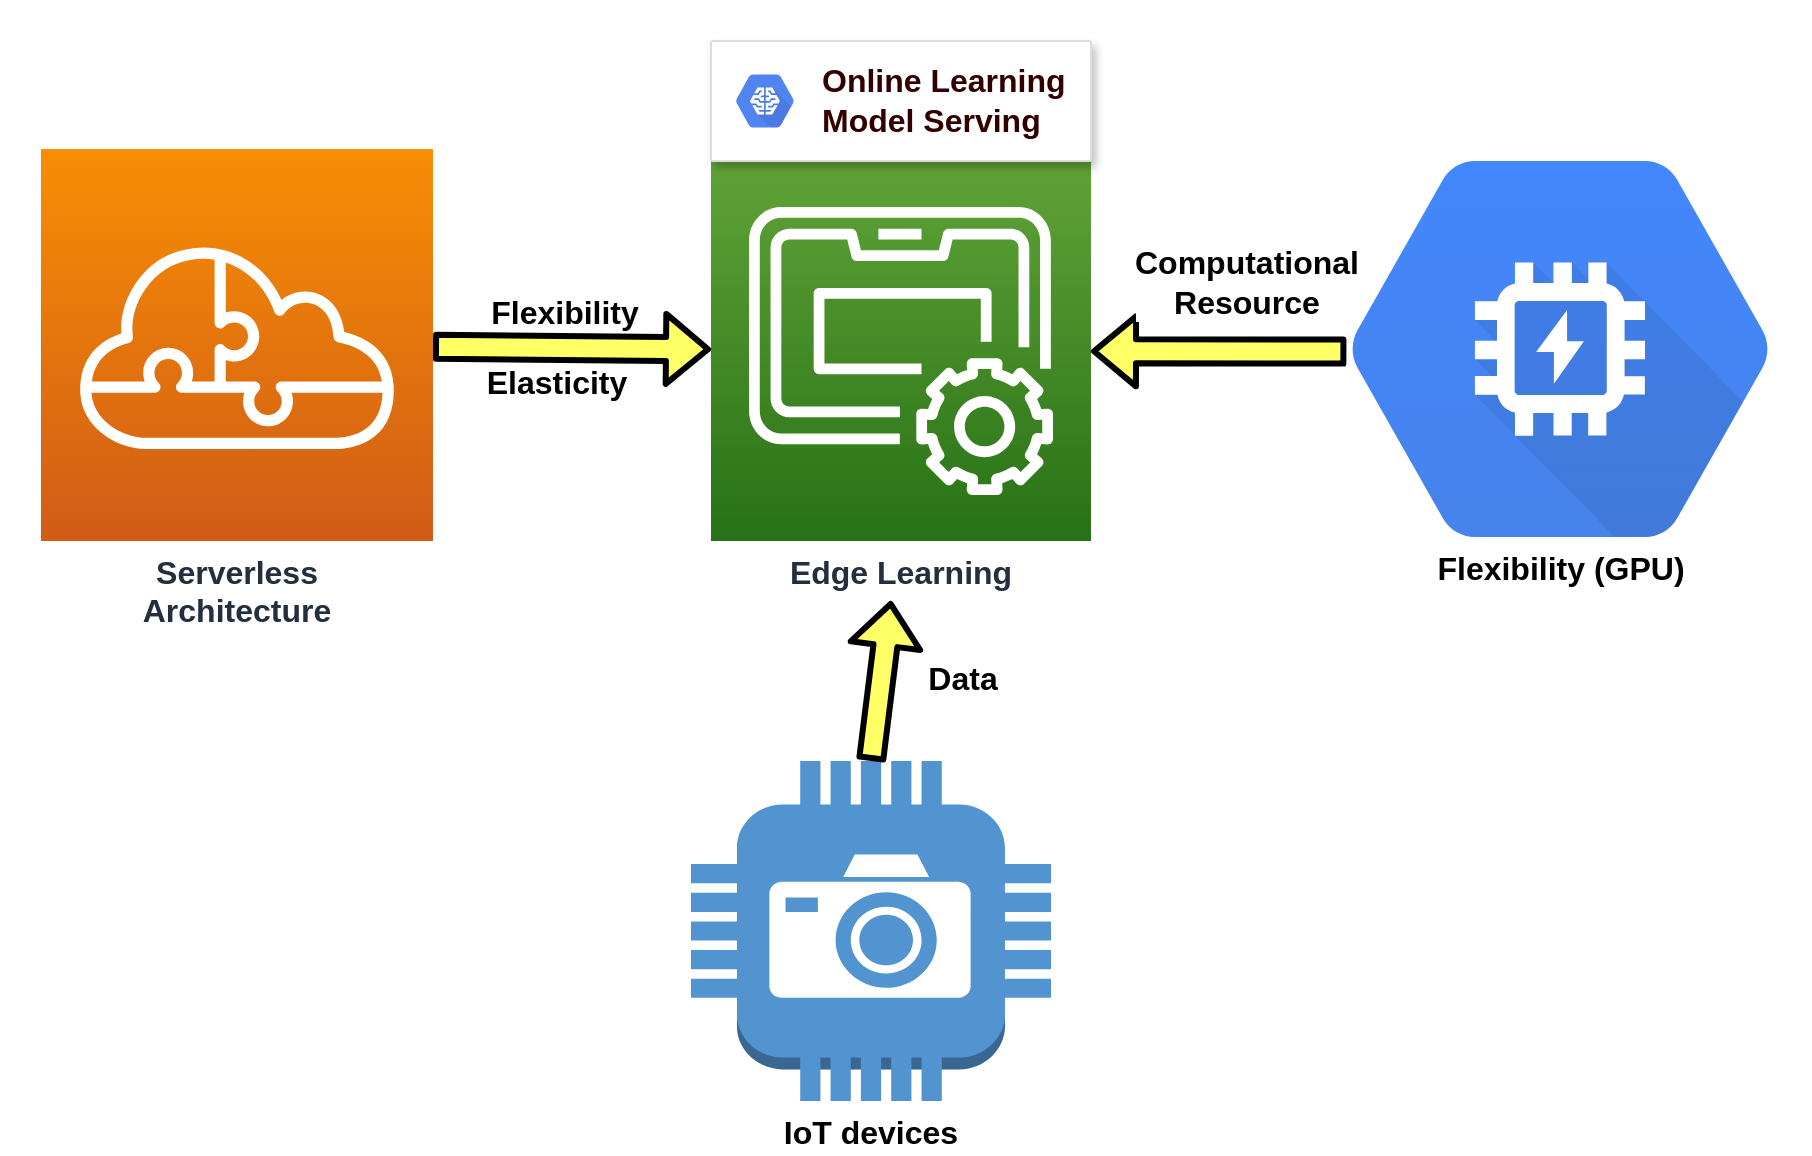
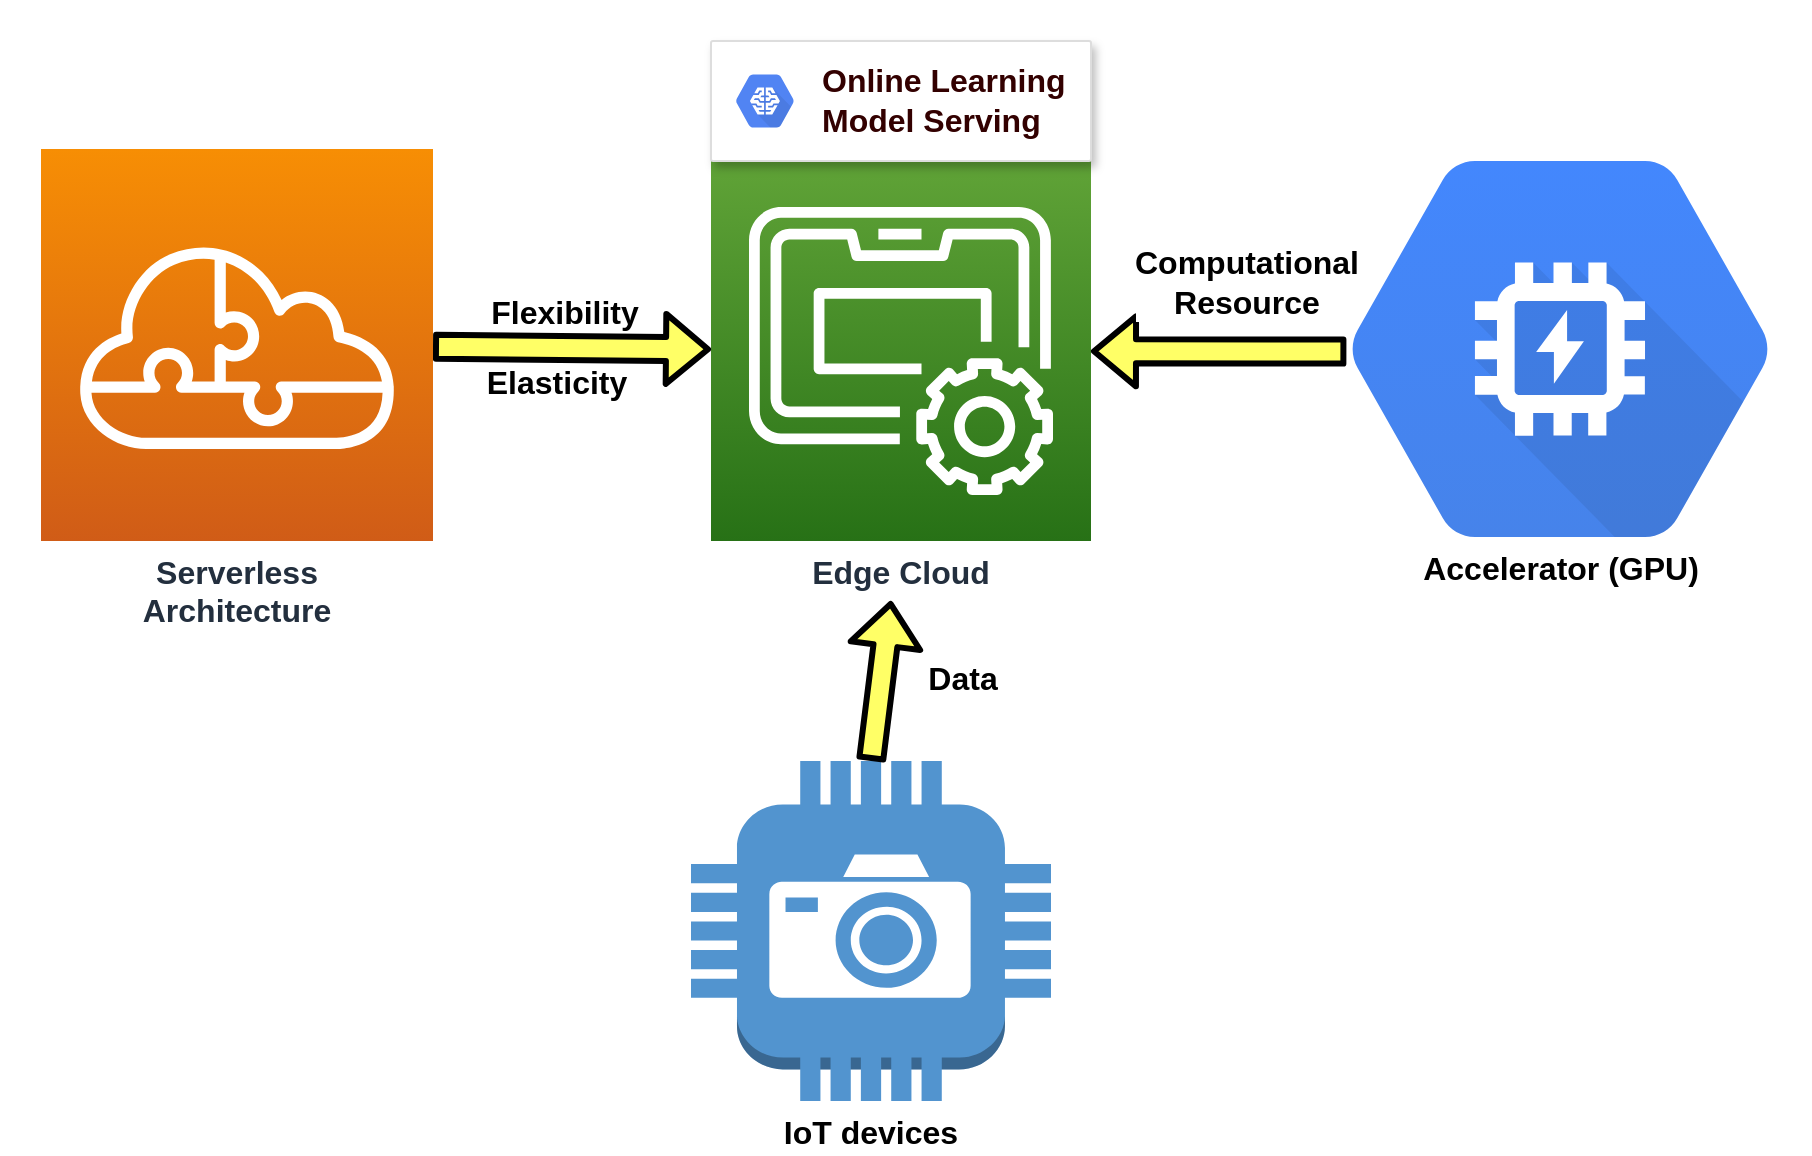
node "Flexibility (GPU)": label "Flexibility (GPU)" -> "Accelerator (GPU)"
node "Edge Learning": label "Edge Learning" -> "Edge Cloud"
